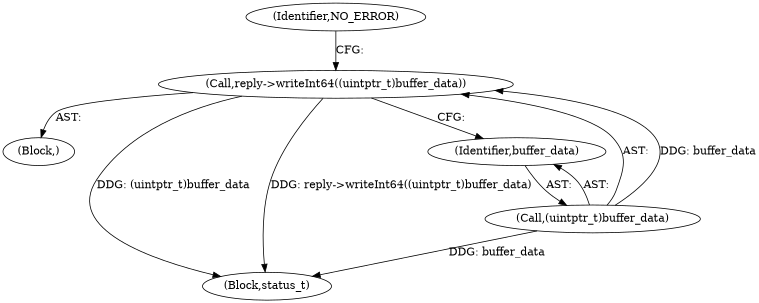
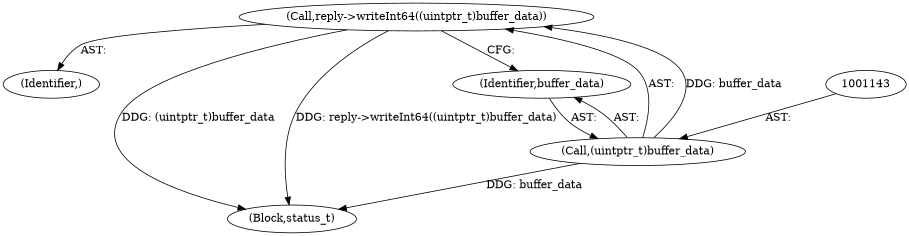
node "(Identifier,NO_ERROR)": removed
node "1001143": added
node "(Block,)": label "(Block,)" -> "(Identifier,)"
